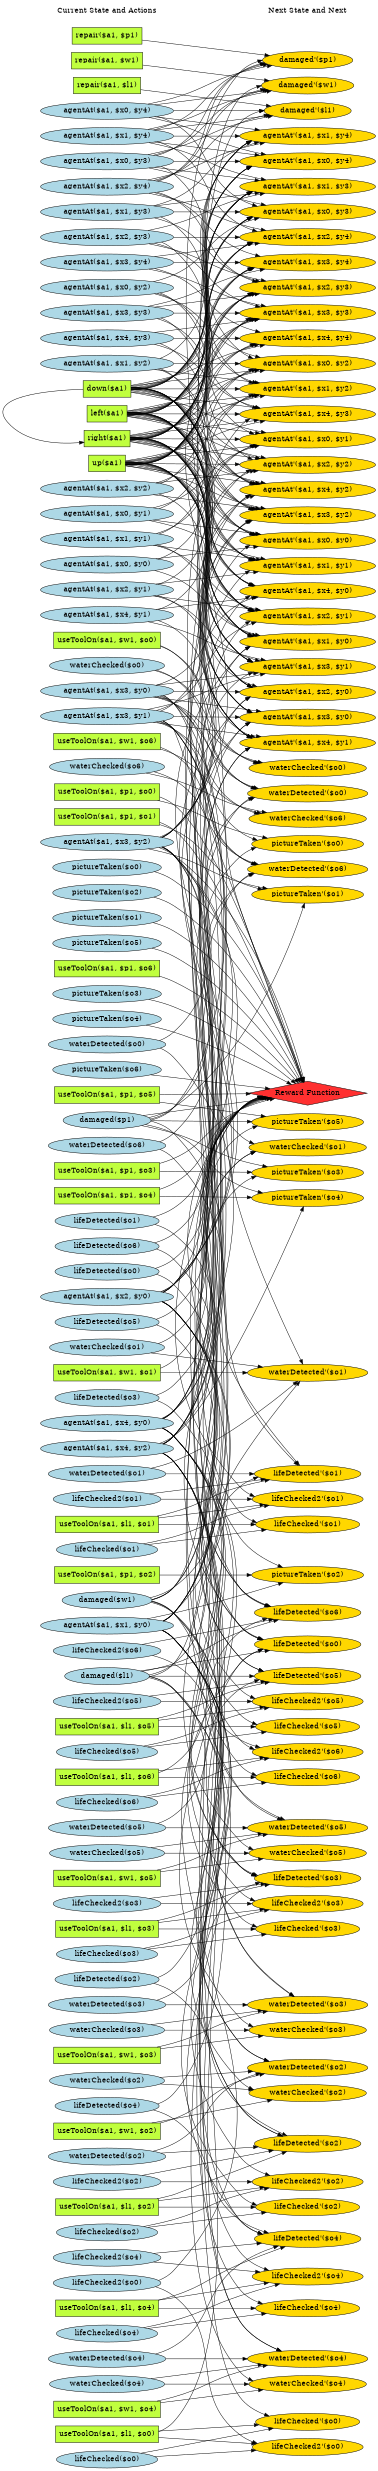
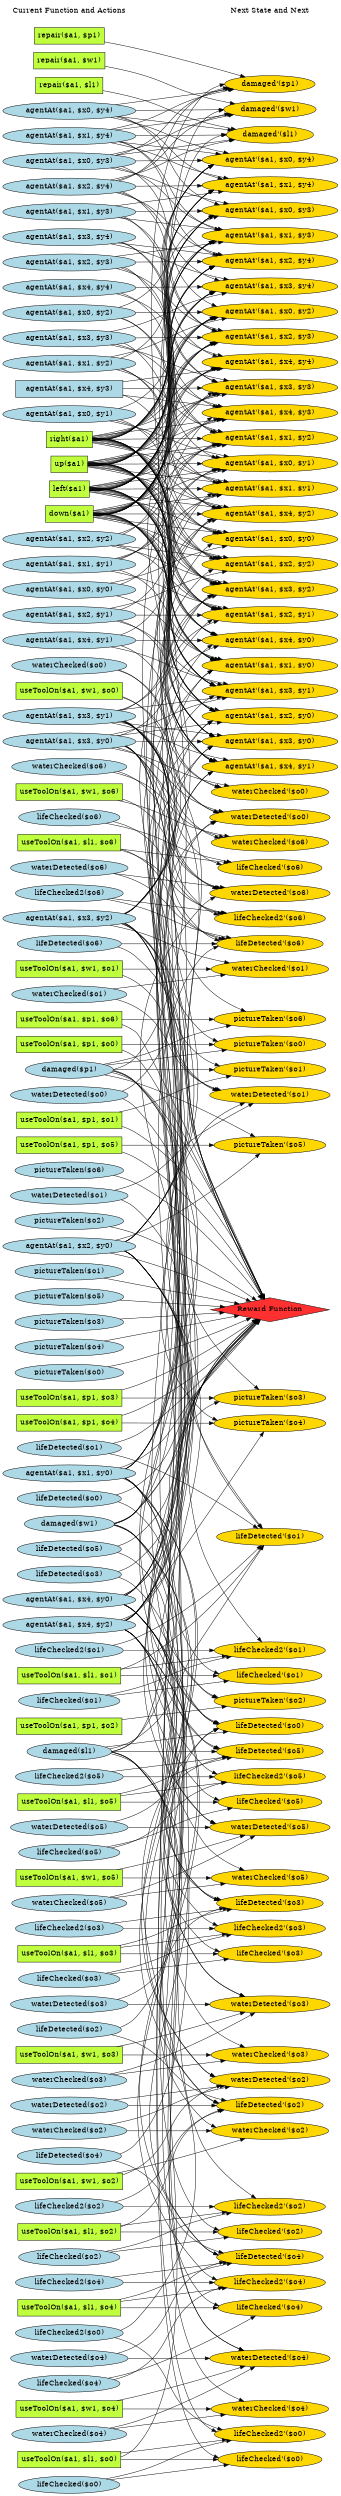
node "Current State and Actions": label "Current State and Actions" -> "Current Function and Actions"
node "agentAt($a1, $x4, $y4)": added
node "agentAt($a1, $x4, $y3)": shape ellipse -> box
edge "down($a1)" -> "right($a1)": now "down($a1)" -> "agentAt'($a1, $x1, $y1)"
node "pictureTaken'($o6)": added
edge "agentAt($a1, $x3, $y0)" -> "lifeChecked2'($o0)": added
edge "agentAt($a1, $x1, $y0)" -> "waterChecked'($o2)": now "damaged($l1)" -> "waterChecked'($o2)"
